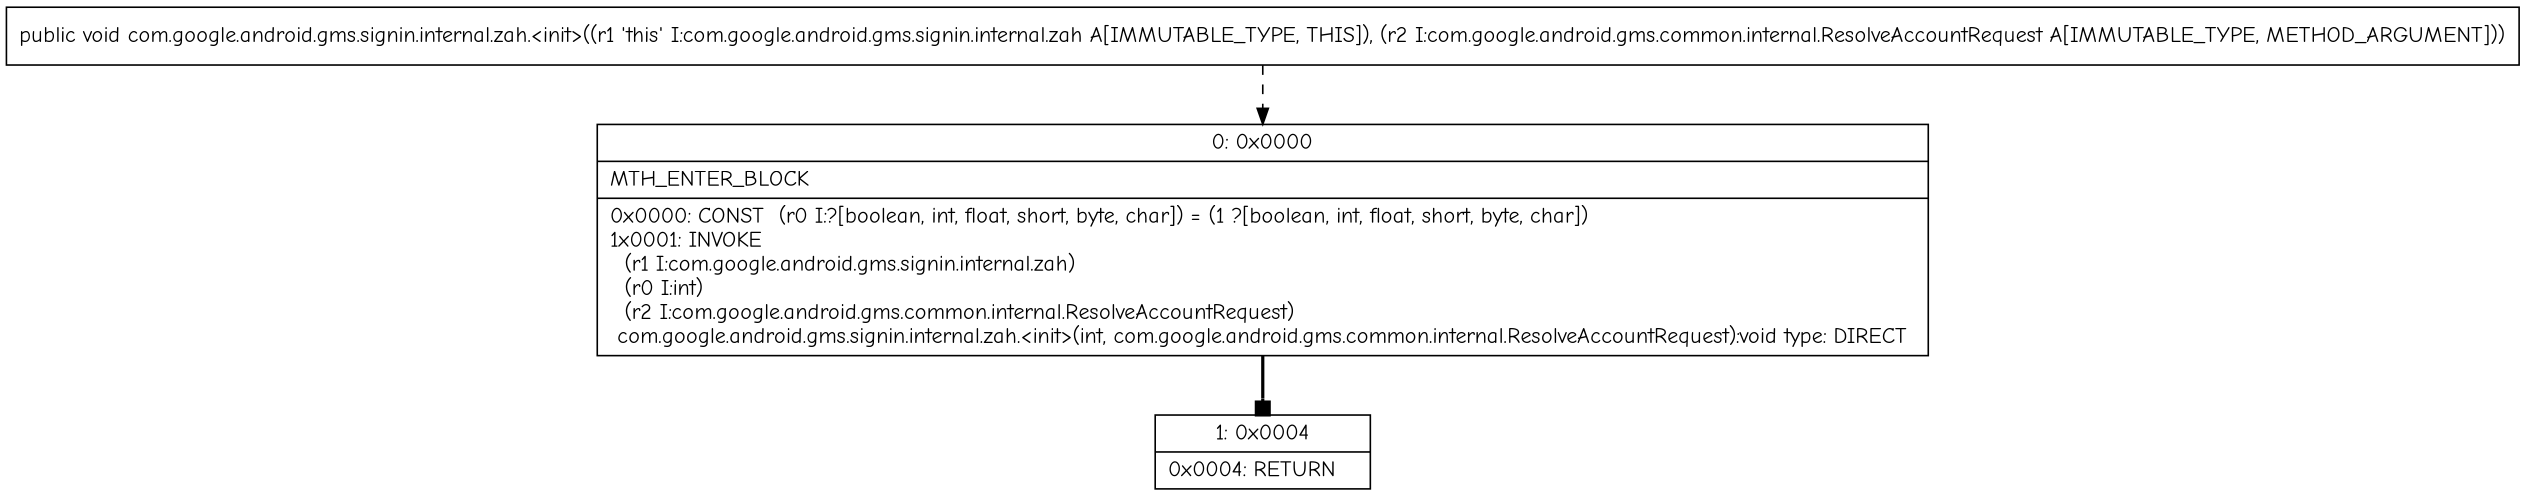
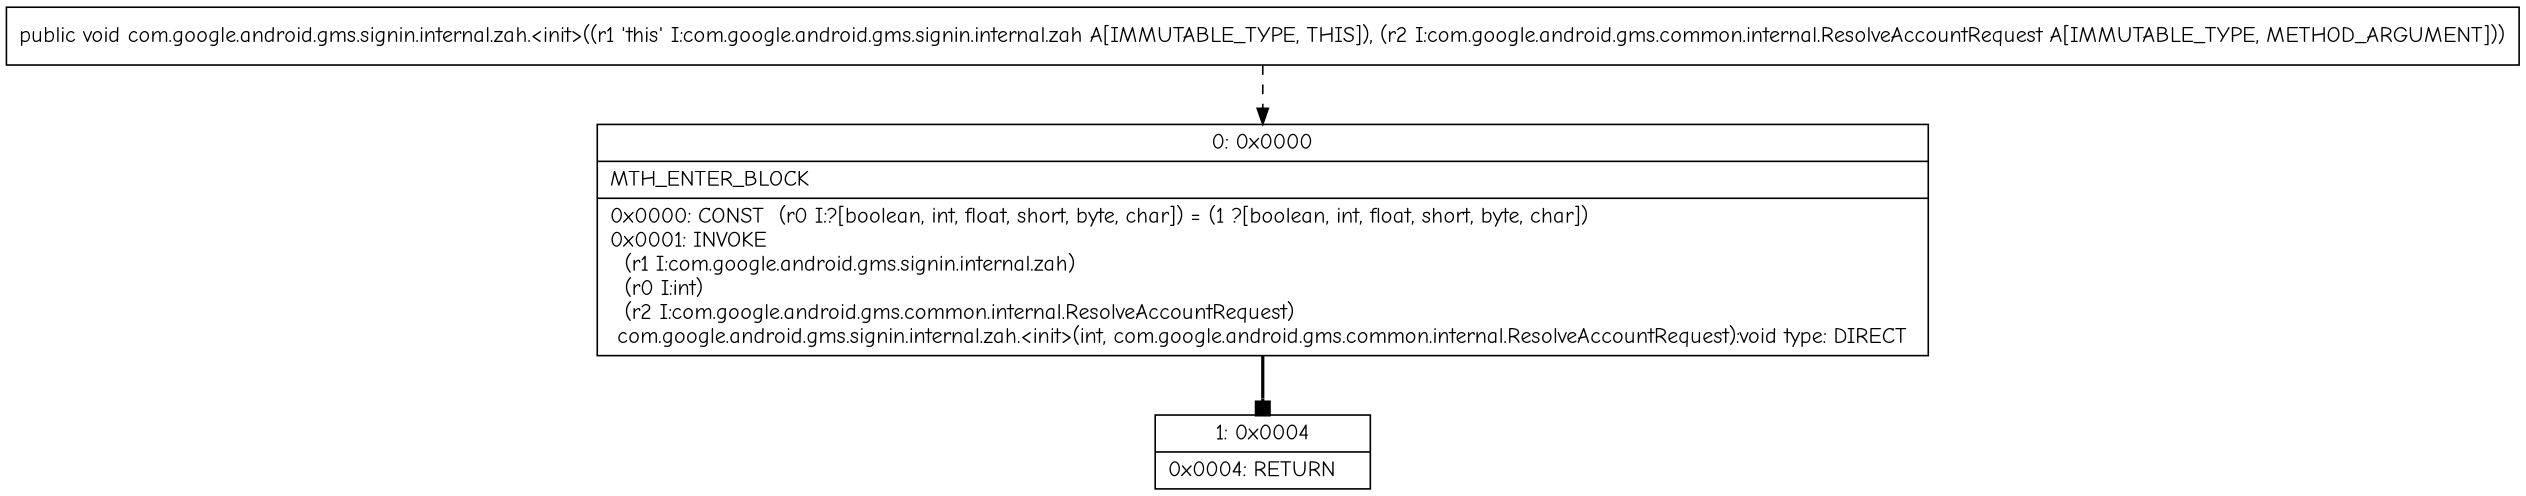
node "0: 0x0000": text "1x0001: INVOKE" -> "0x0001: INVOKE"
